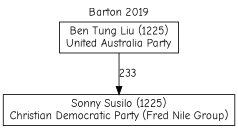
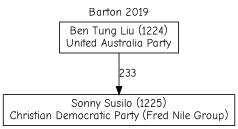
node "Ben Tung Liu (1225) United Australia Party": label "Ben Tung Liu (1225) United Australia Party" -> "Ben Tung Liu (1224) United Australia Party"
